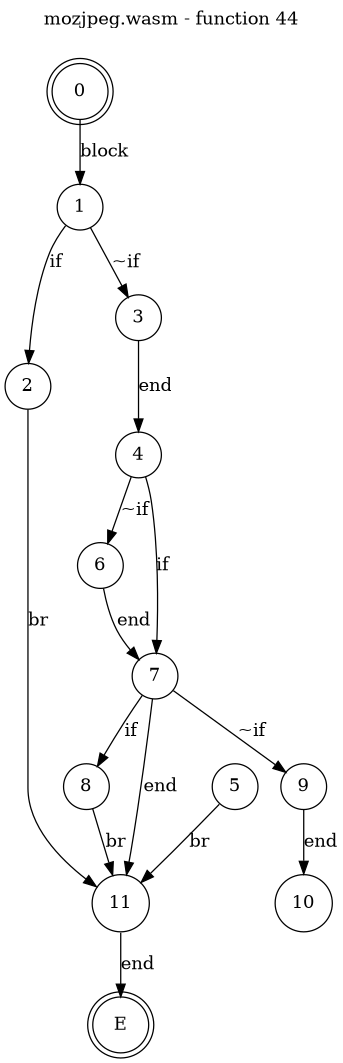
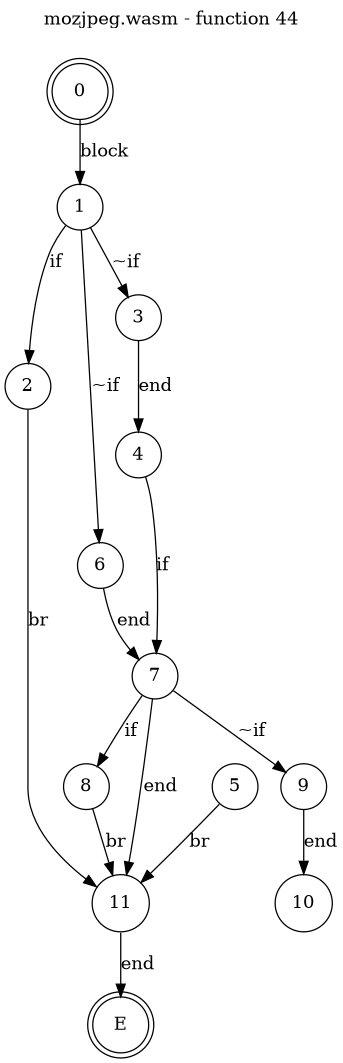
edge "4" -> "6": now "1" -> "6"
